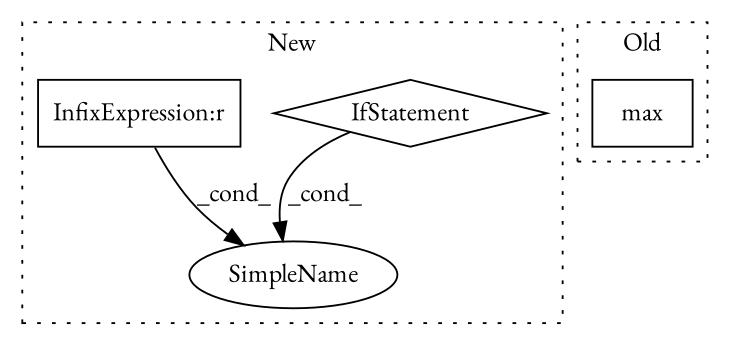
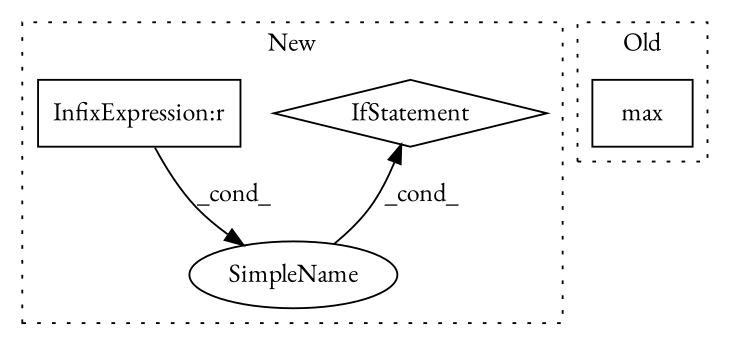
edge "IfStatement" -> "SimpleName": reversed
